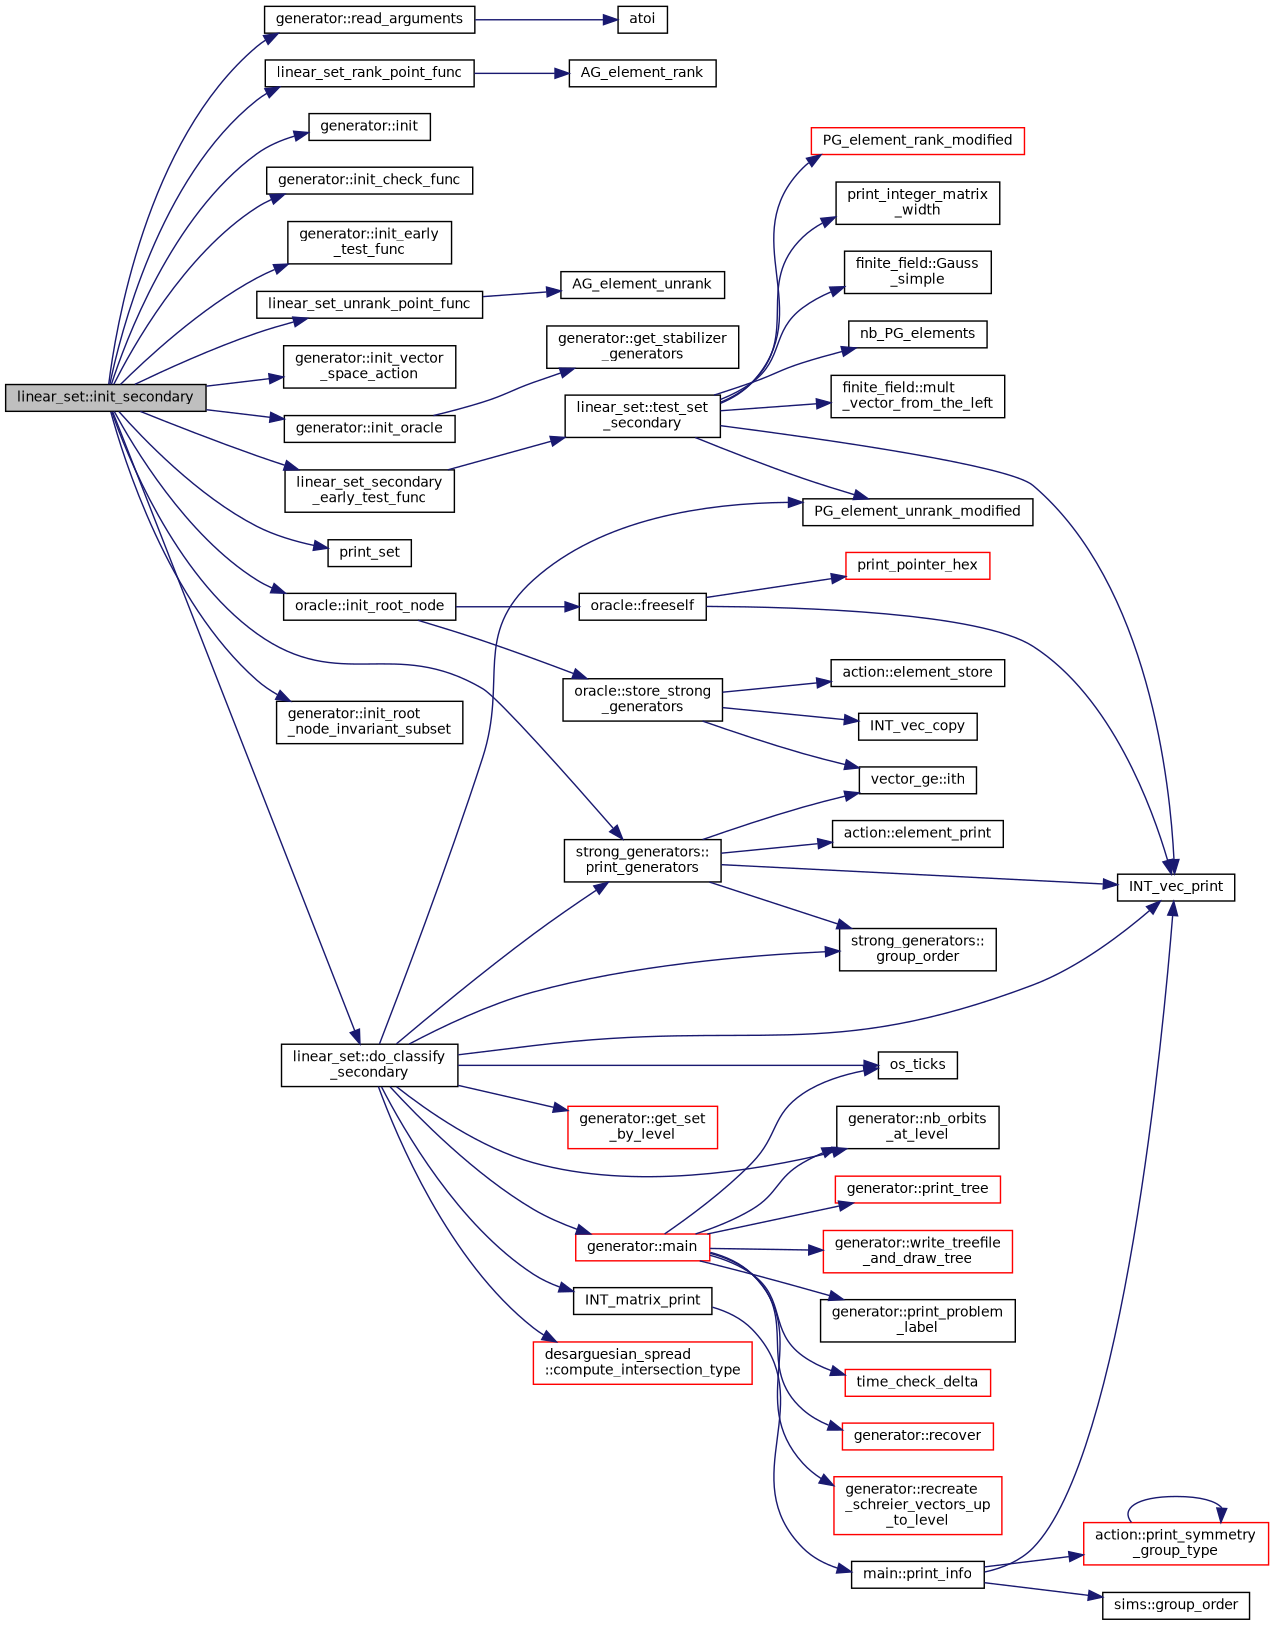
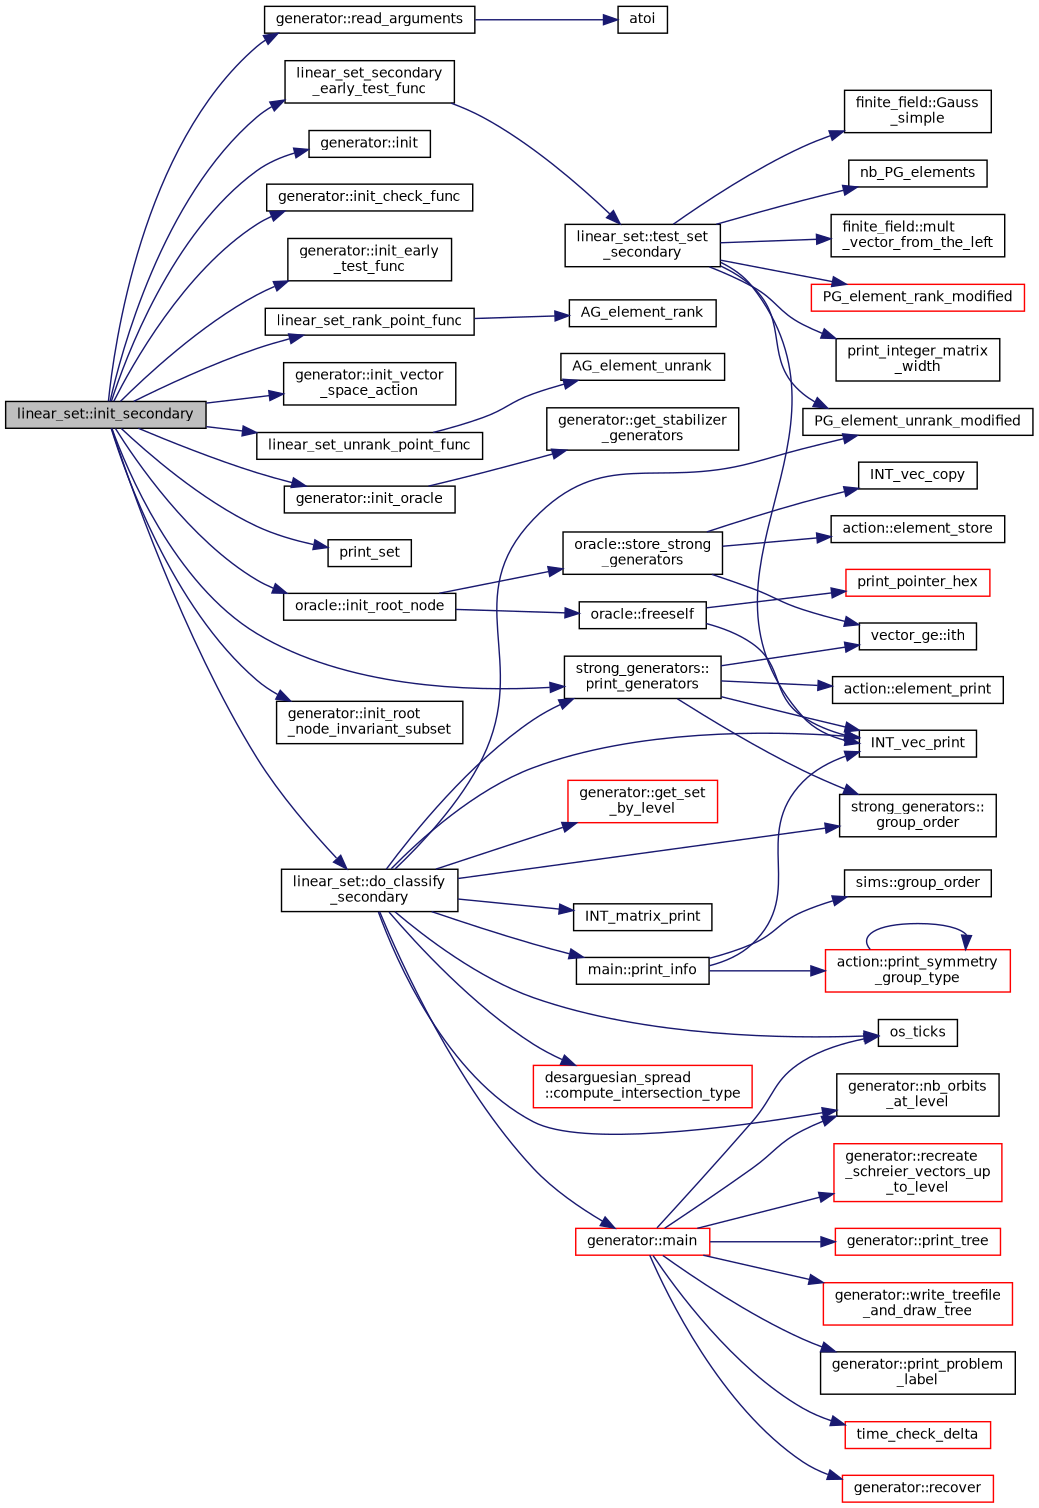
edge "INT_matrix_print" -> "main::print_info": now "linear_set::do_classify _secondary" -> "main::print_info"
